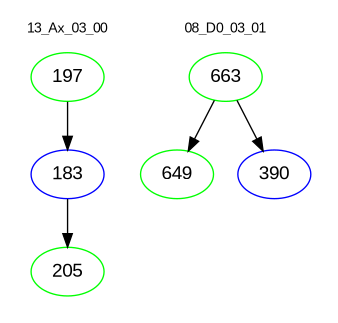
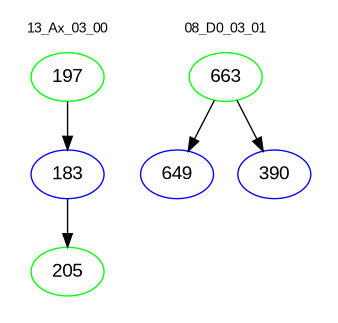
node "649": color green -> blue
